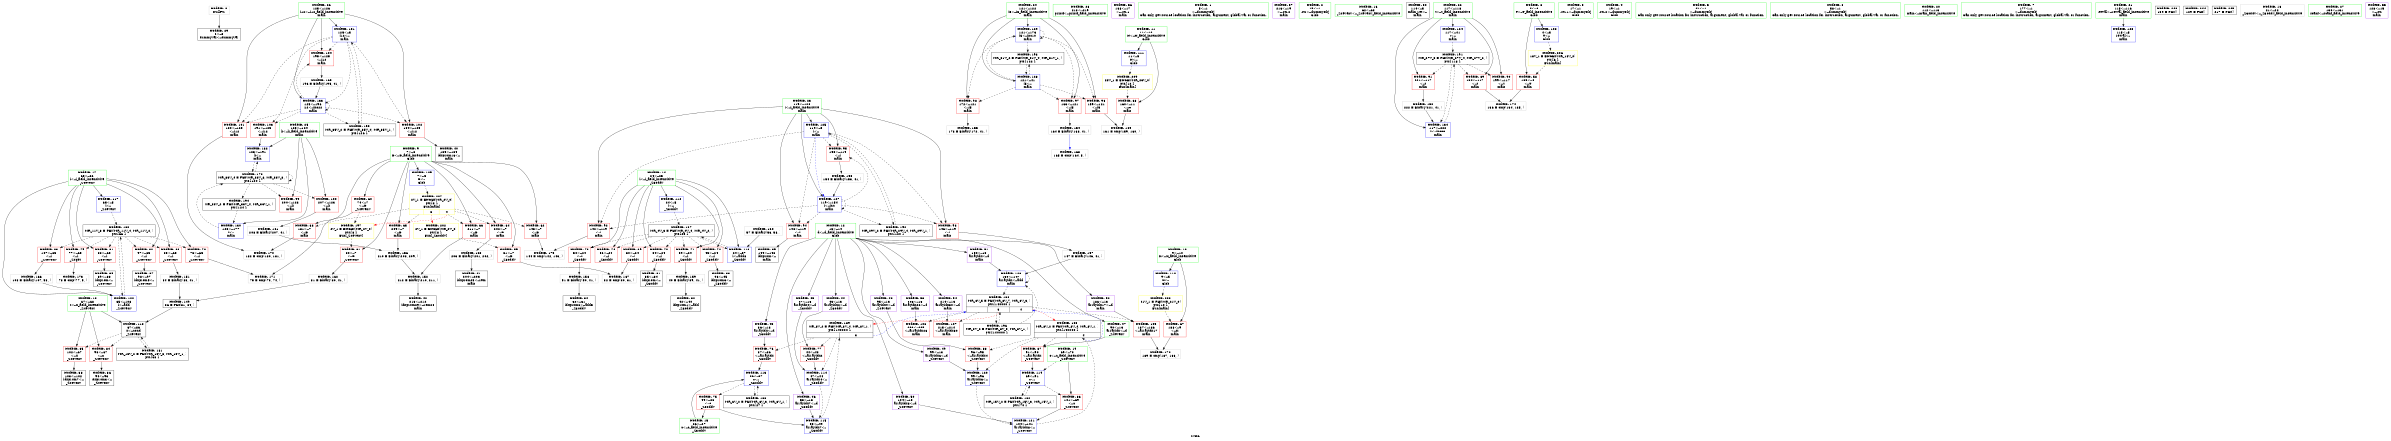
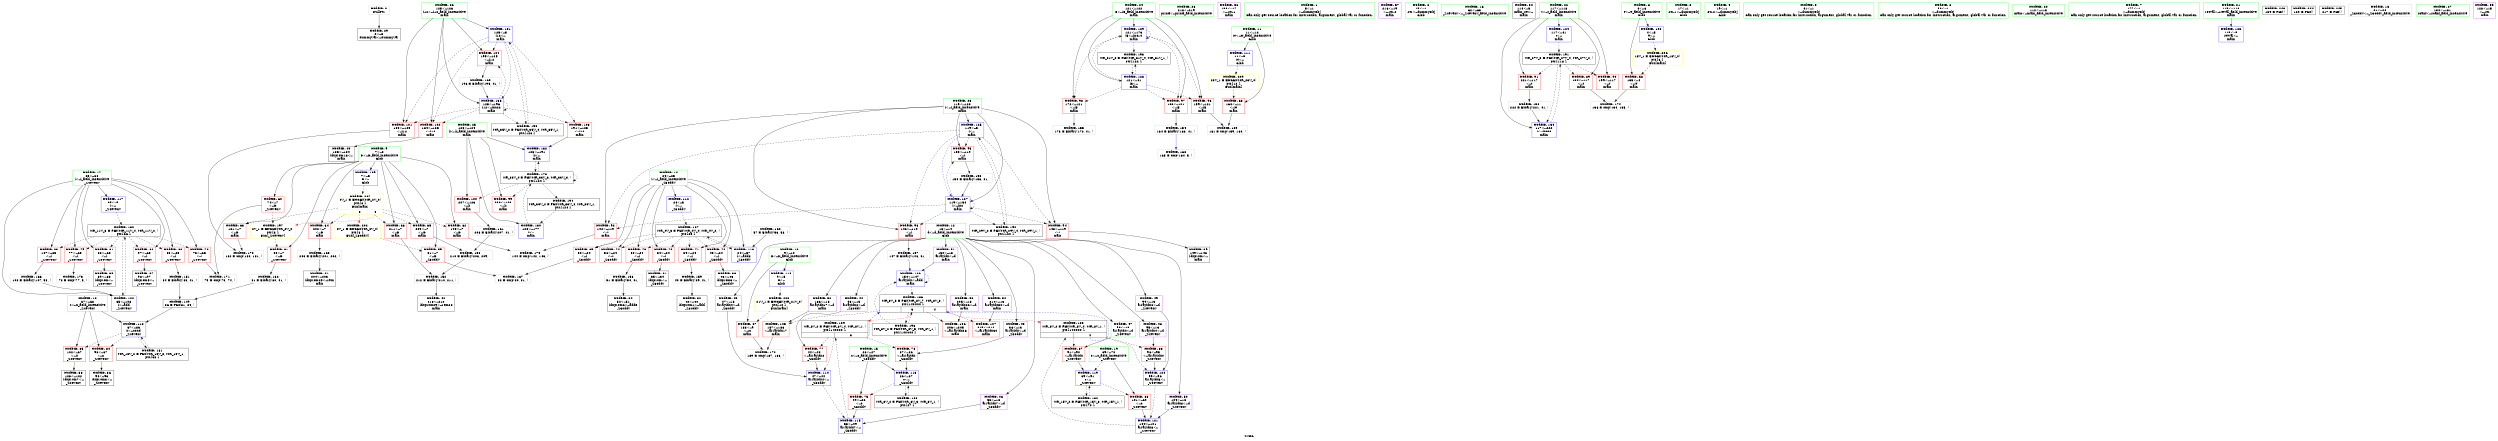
node "NodeID: 79": text "_Z4get" -> "_Z4evenv"
node "NodeID: 208": text "21V_1 = PHI(MR_21V_0)" -> "21V_1 = ENCHI(MR_21V_0)"
node "NodeID: 118": color black -> blue
edge "NodeID: 75" -> "NodeID: 15": reversed
